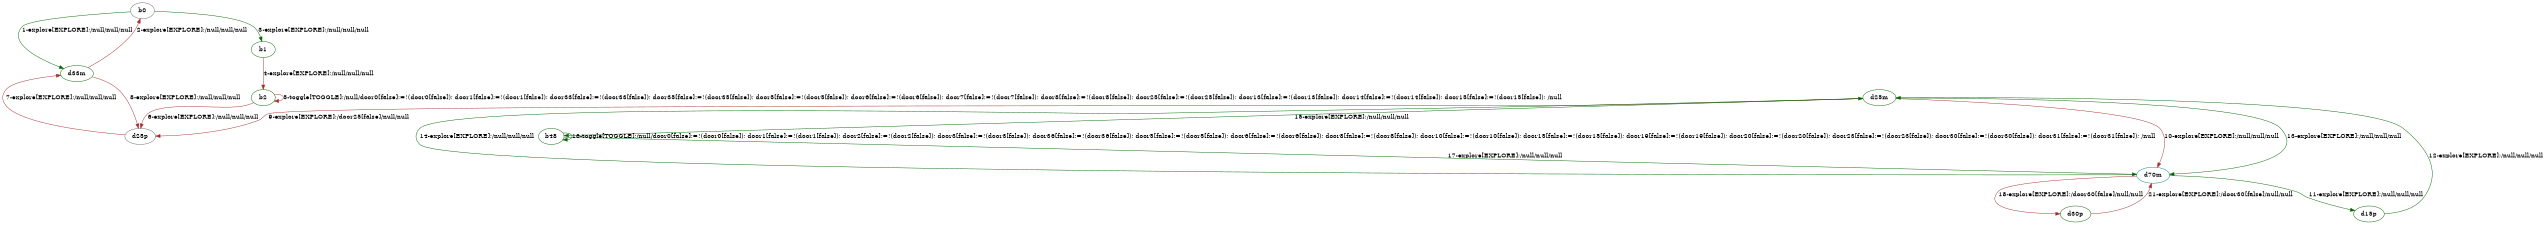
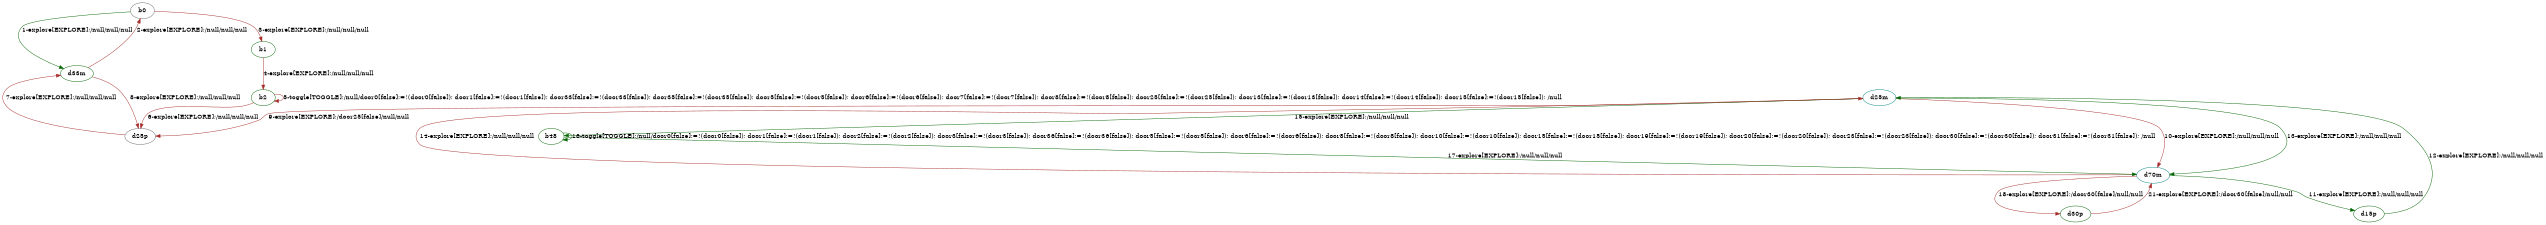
edge "b0" -> "b1": color darkgreen -> brown
node "d25m": color darkgreen -> teal
edge "d70m" -> "d25m": color darkgreen -> brown
